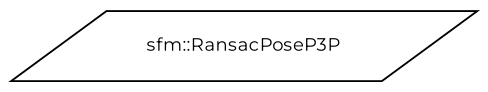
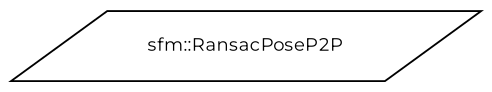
node "sfm::RansacPoseP3P": label "sfm::RansacPoseP3P" -> "sfm::RansacPoseP2P"
